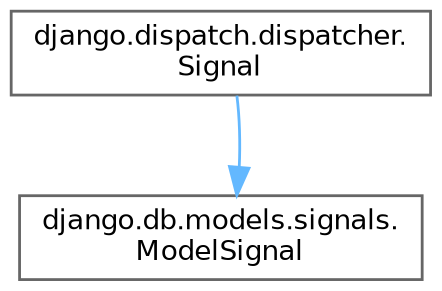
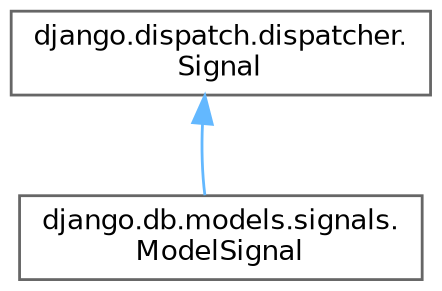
edge "django.dispatch.dispatcher. Signal" -> "django.db.models.signals. ModelSignal": reversed
